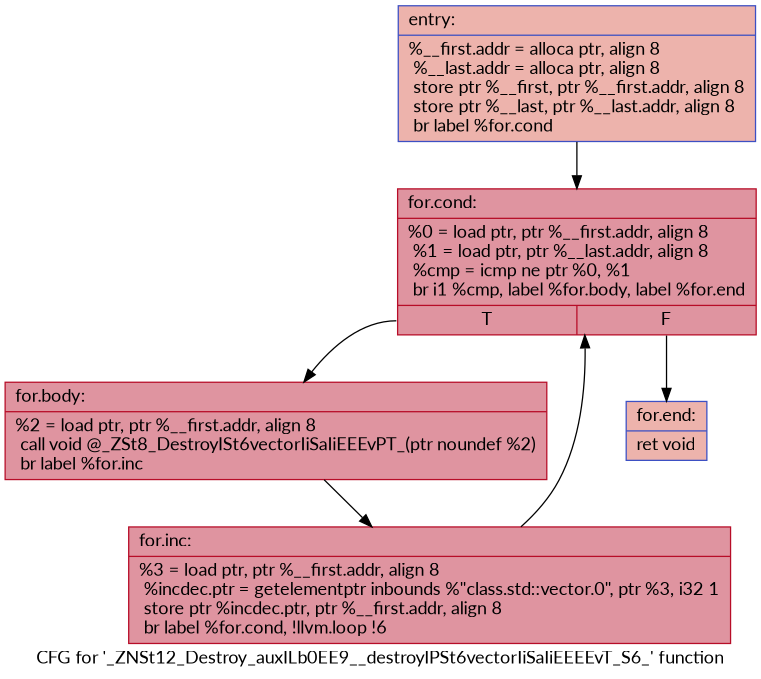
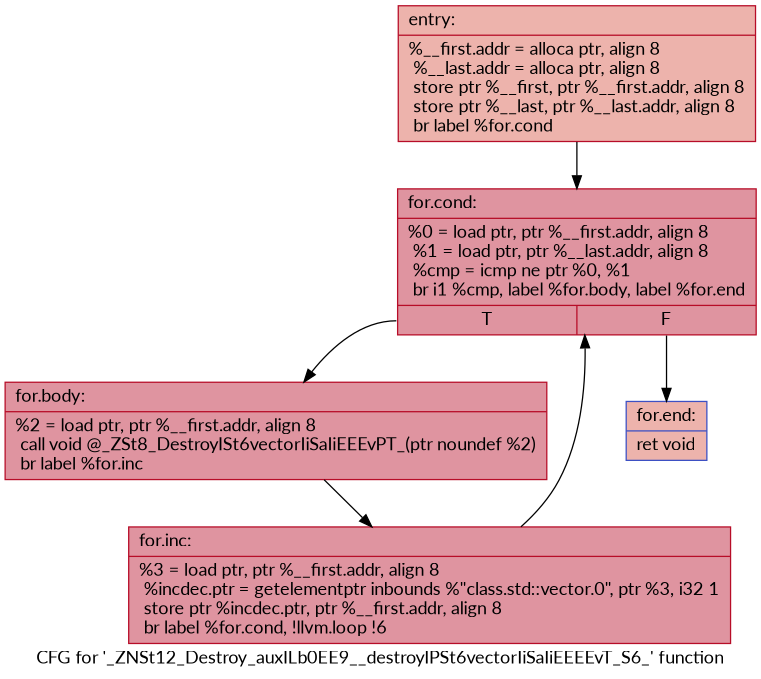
node "entry:": color #3d50c3ff -> #b70d28ff
